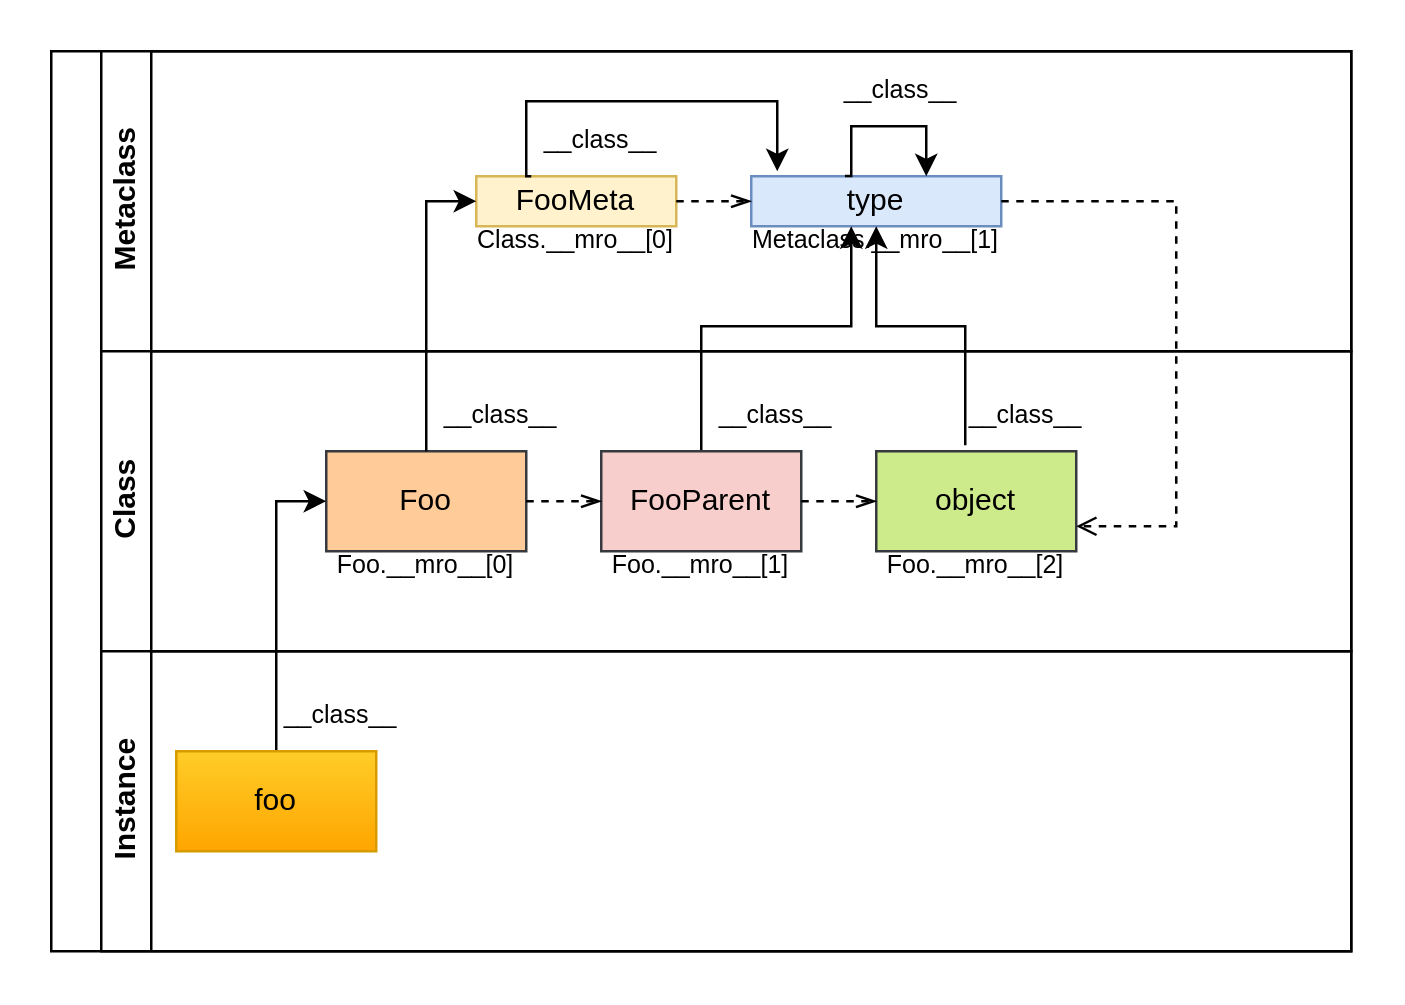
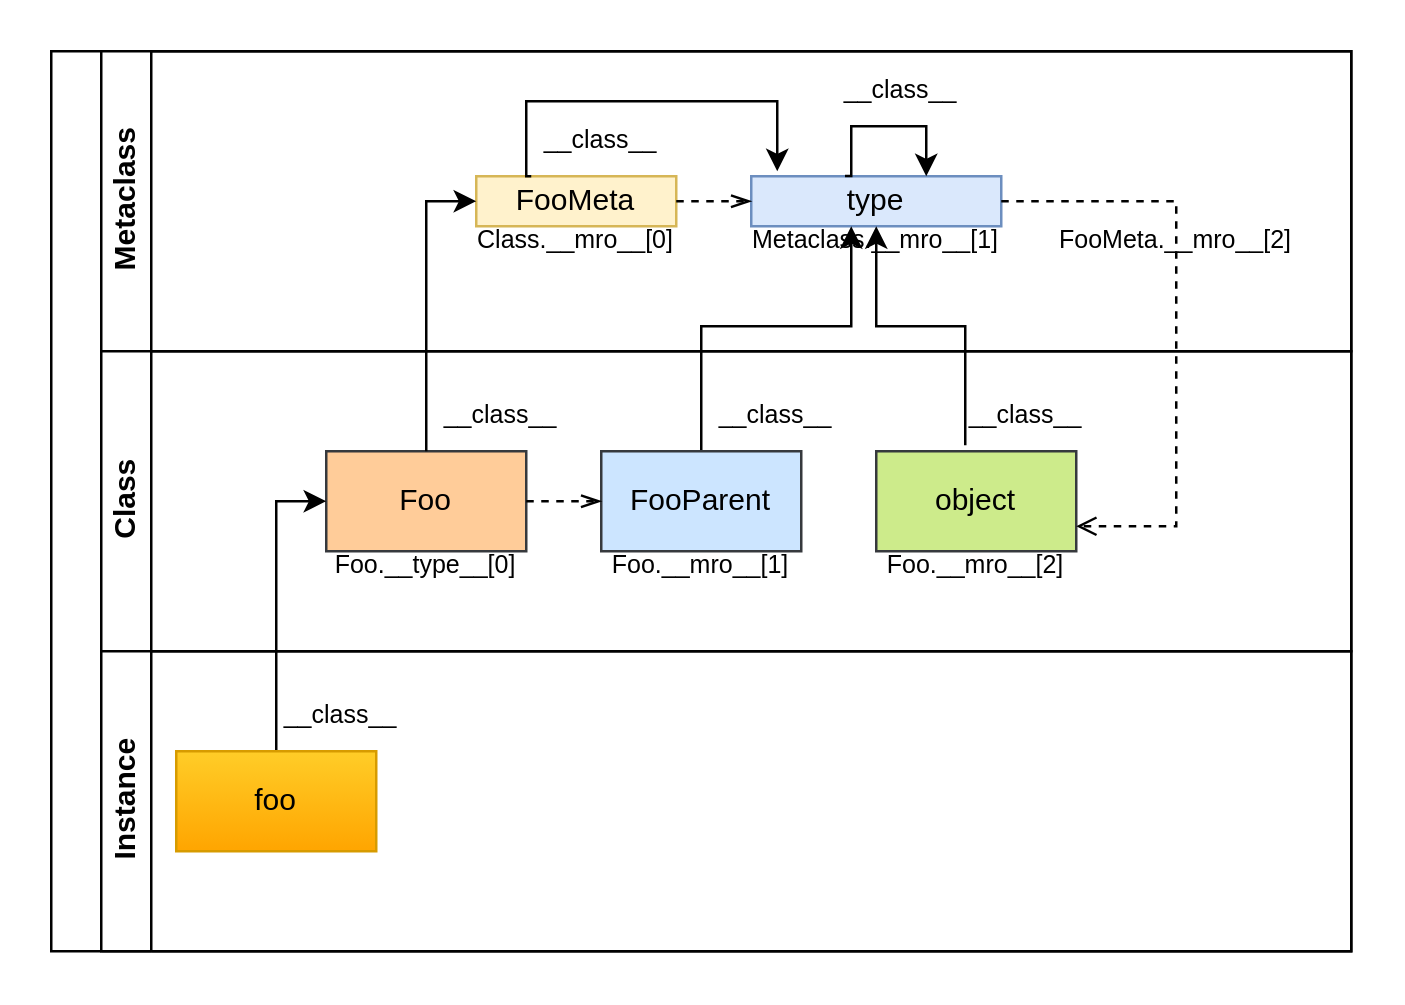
node "FooMeta.__mro__[2]": added
node "FooParent": fillcolor #f8cecc -> #cce5ff
edge "FooParent" -> "object": removed
node "Foo.__mro__[0]": label "Foo.__mro__[0]" -> "Foo.__type__[0]"
